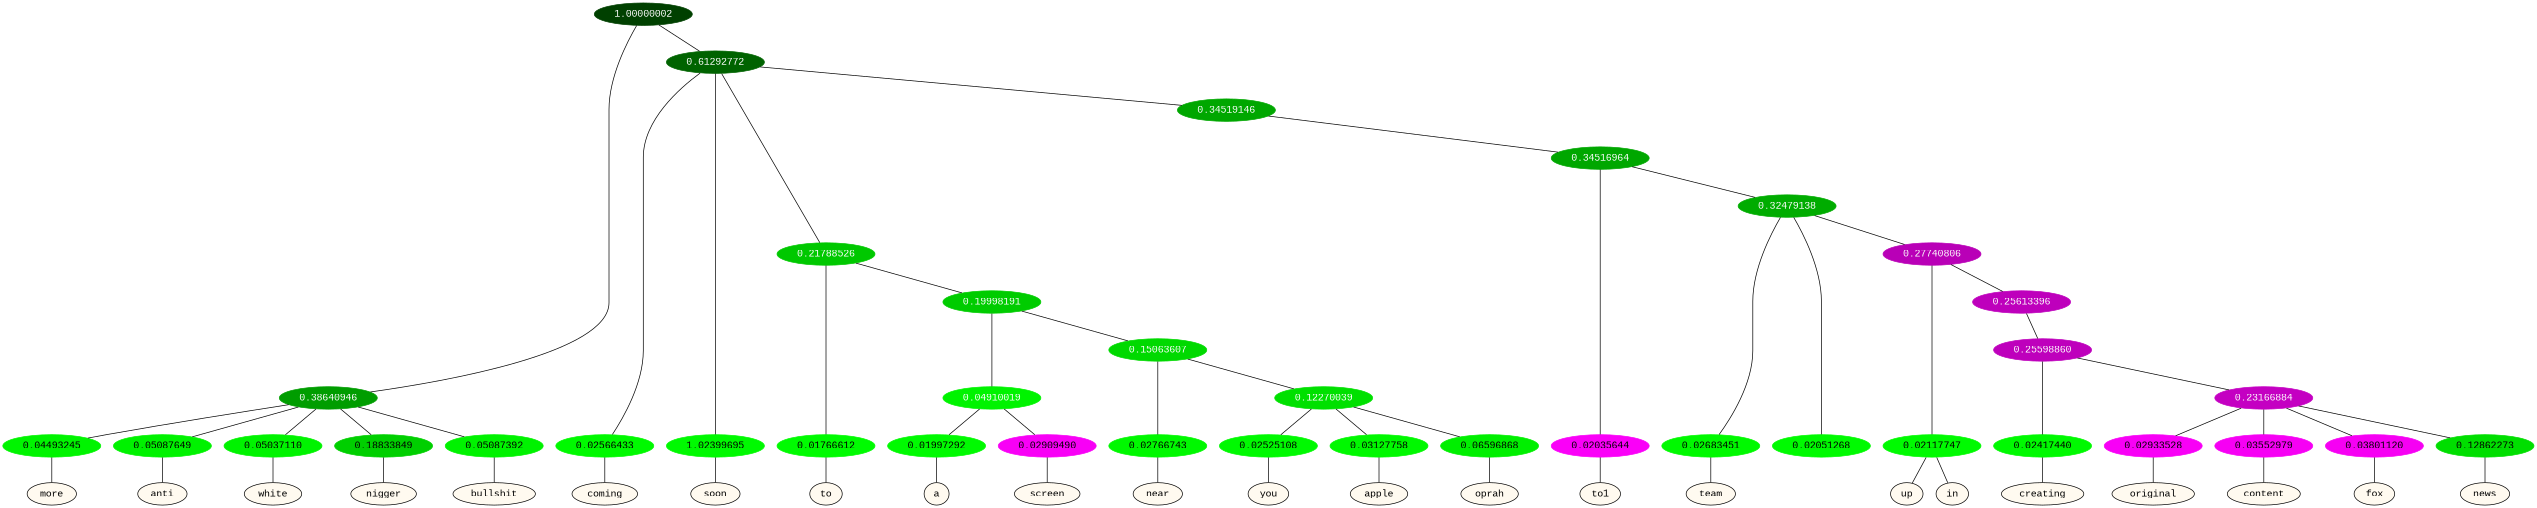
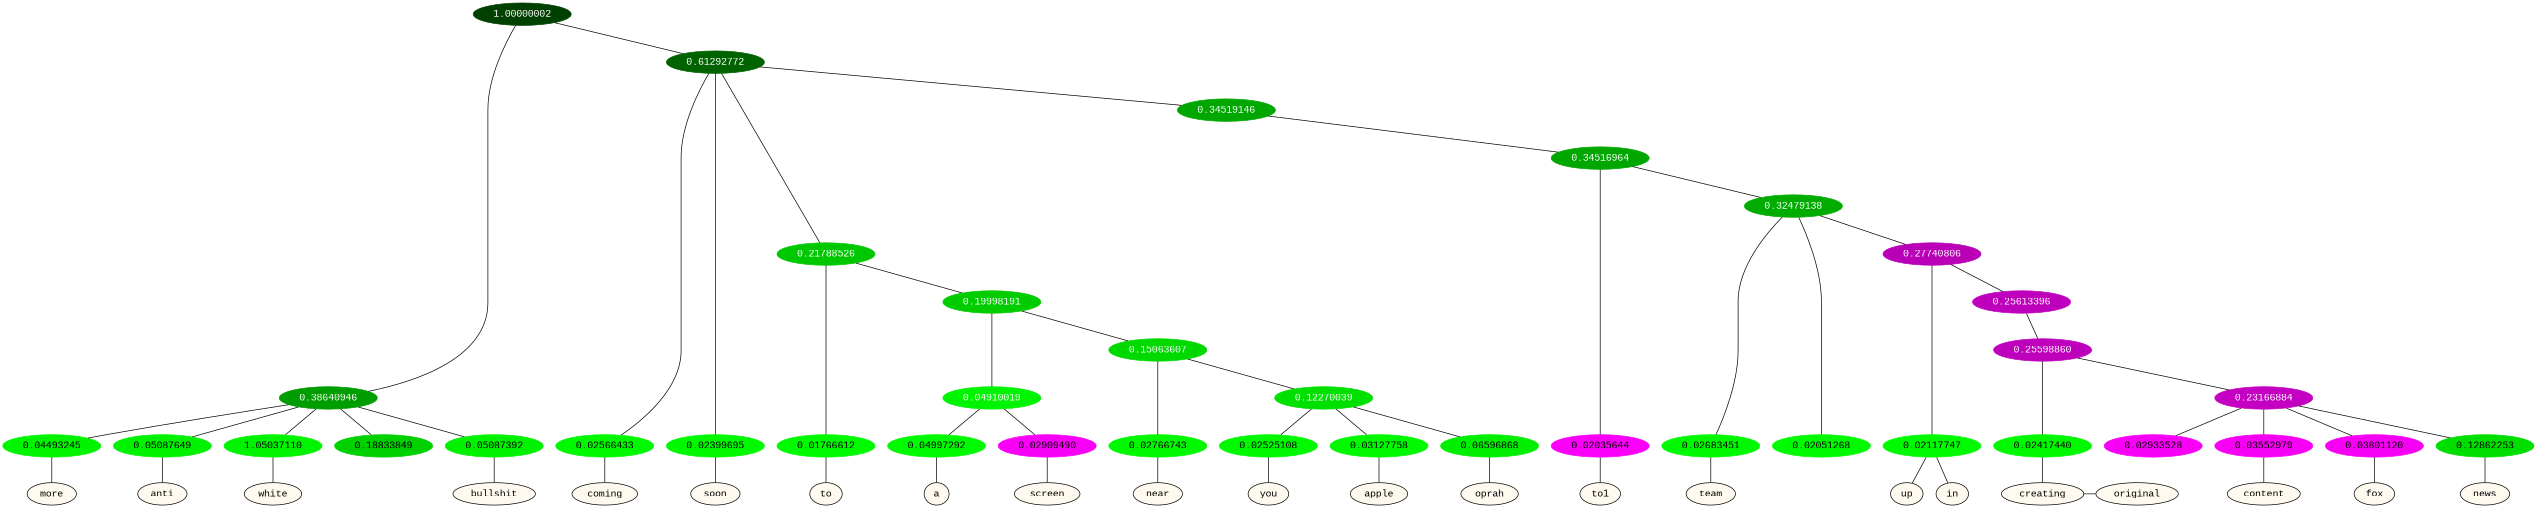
node "0.05037110": label "0.05037110" -> "1.05037110"
node "1.02399695": label "1.02399695" -> "0.02399695"
node "0.01997292": label "0.01997292" -> "0.04997292"
node "0.12862273": label "0.12862273" -> "0.12862253"
edge "0.02933528" -- "original": now "creating" -- "original"
node "nigger": removed
